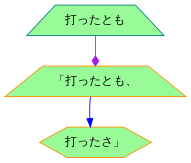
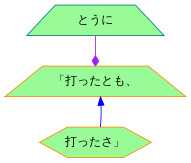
node "打ったとも": label "打ったとも" -> "とうに"
edge "「打ったとも、" -> "打ったさ」": reversed
